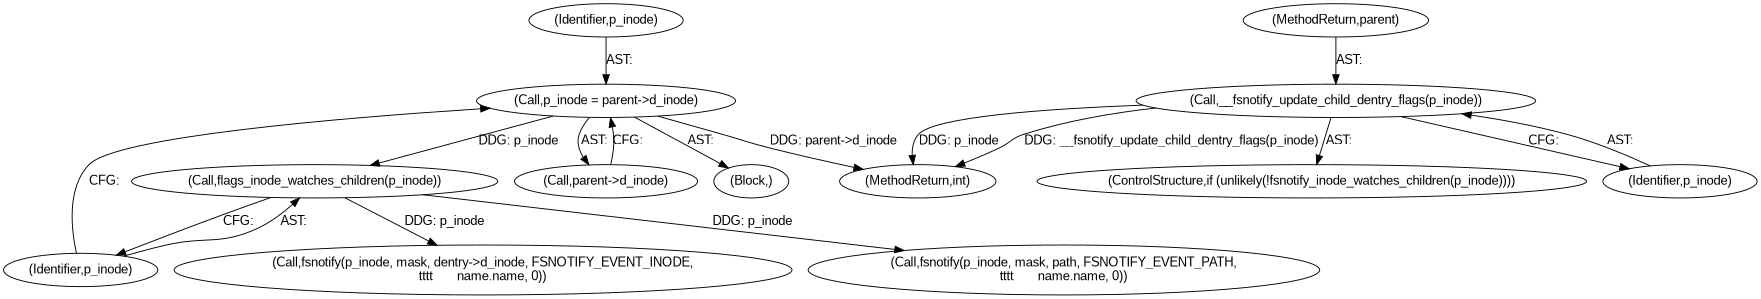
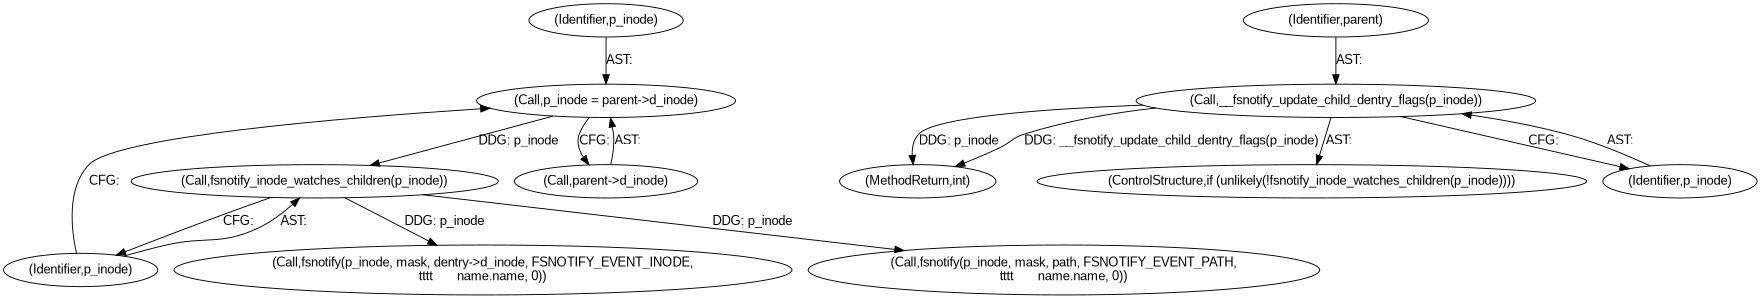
node "(MethodReturn,parent)": label "(MethodReturn,parent)" -> "(Identifier,parent)"
edge "(Call,p_inode = parent->d_inode)" -> "(Call,parent->d_inode)": label "AST: " -> "CFG: "
edge "(Call,parent->d_inode)" -> "(Call,p_inode = parent->d_inode)": label "CFG: " -> "AST: "
edge "(Call,p_inode = parent->d_inode)" -> "(MethodReturn,int)": removed, label "DDG: parent->d_inode"
node "(Call,flags_inode_watches_children(p_inode))": label "(Call,flags_inode_watches_children(p_inode))" -> "(Call,fsnotify_inode_watches_children(p_inode))"
node "(Block,)": removed
